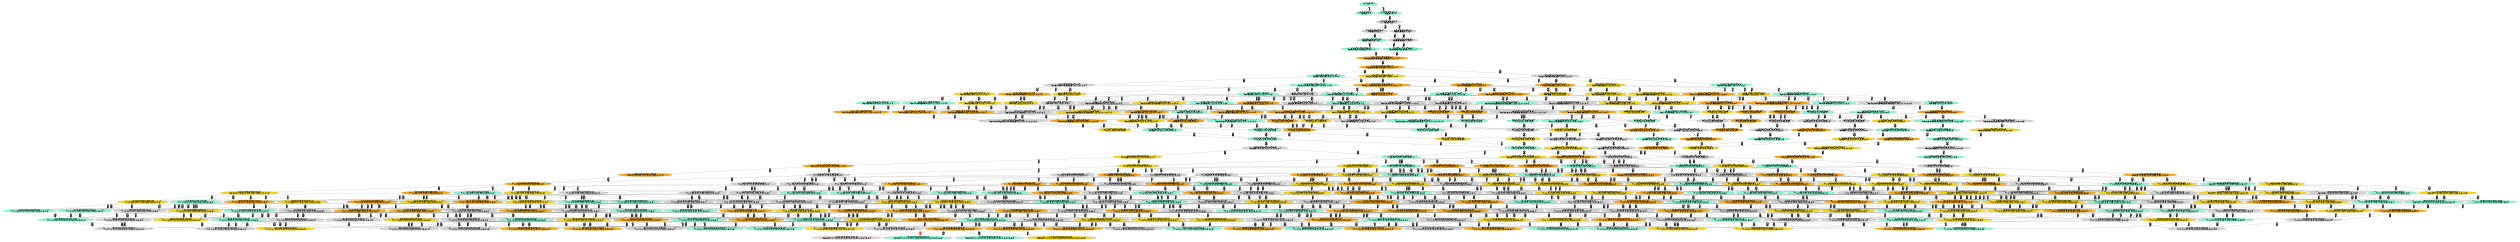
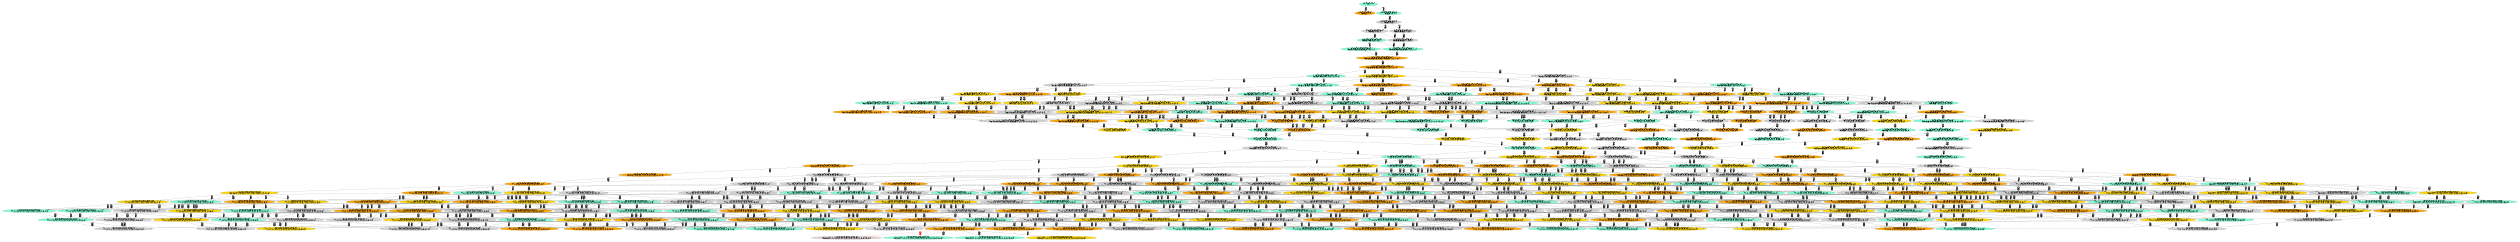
edge "S0: [0, 0] [0, 0] [0, 0] [0, 0] {}{}" -> "S1: [0, 0] [0, 0] [0, 0] [49, 62] {T0J0:49-62}{1}": reversed
node "S1: [0, 0] [0, 0] [0, 0] [49, 62] {T0J0:49-62}{1}": fillcolor aquamarine -> orange
